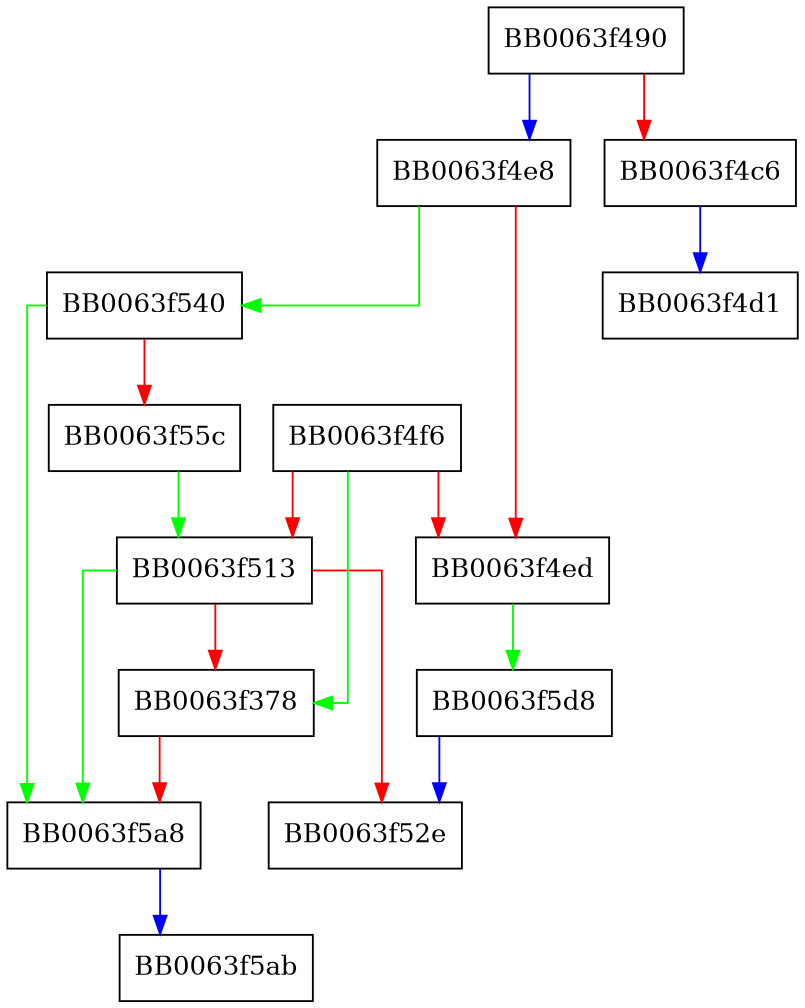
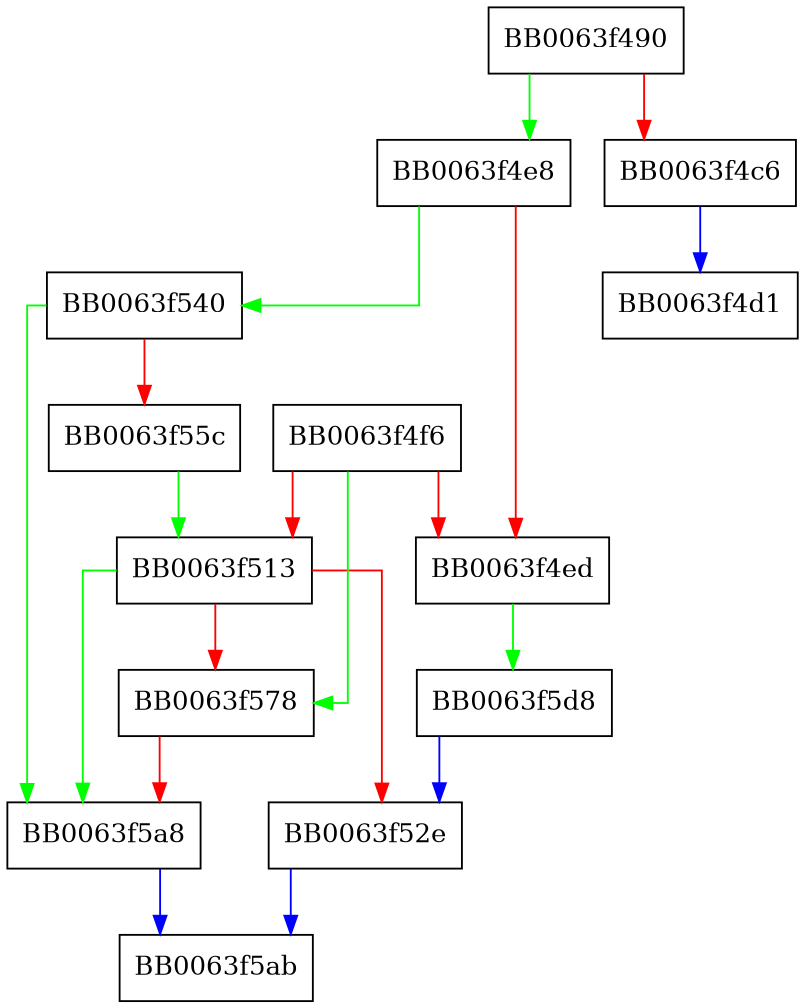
edge "BB0063f490" -> "BB0063f4e8": color blue -> green
node "BB0063f378": label "BB0063f378" -> "BB0063f578"
edge "BB0063f52e" -> "BB0063f5ab": added
